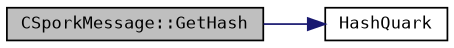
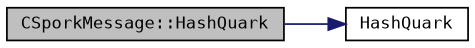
node "CSporkMessage::GetHash": label "CSporkMessage::GetHash" -> "CSporkMessage::HashQuark"
